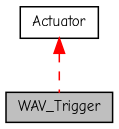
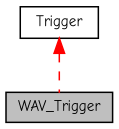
node "Actuator": label "Actuator" -> "Trigger"
